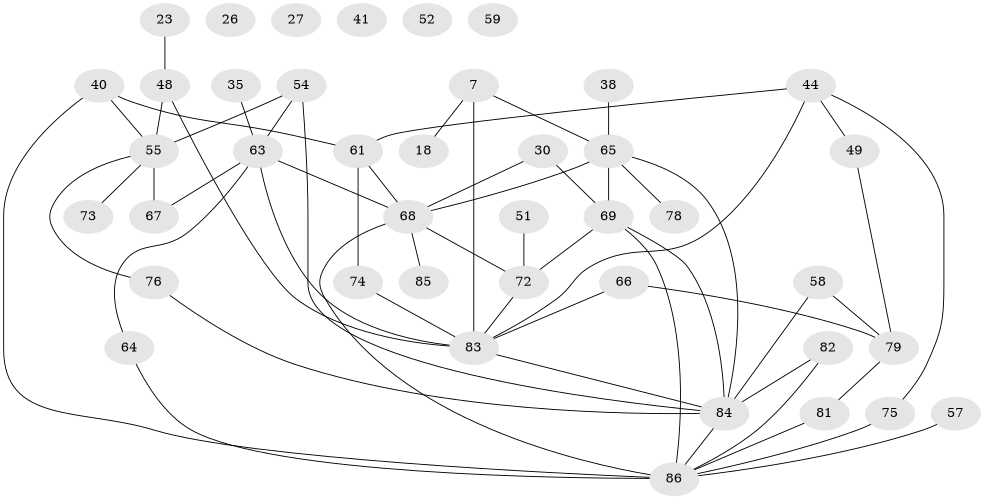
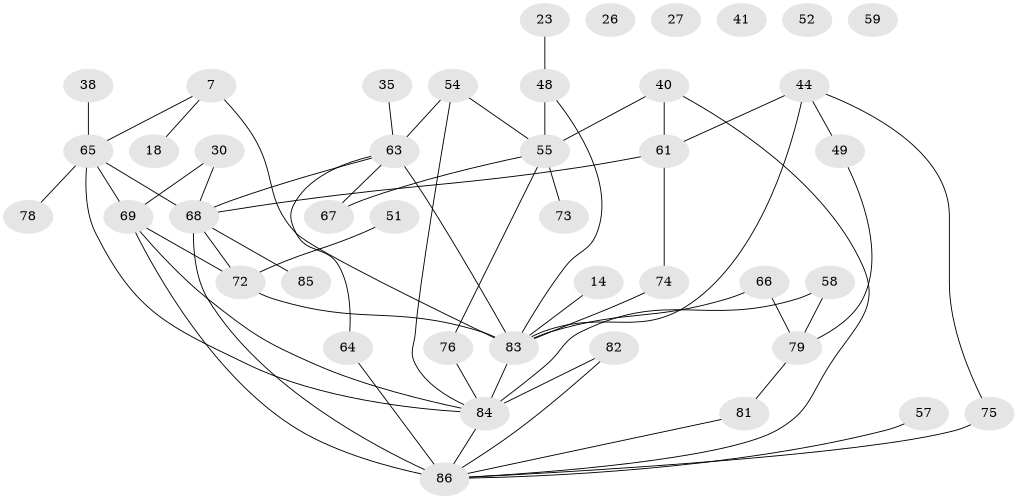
node "14": added
